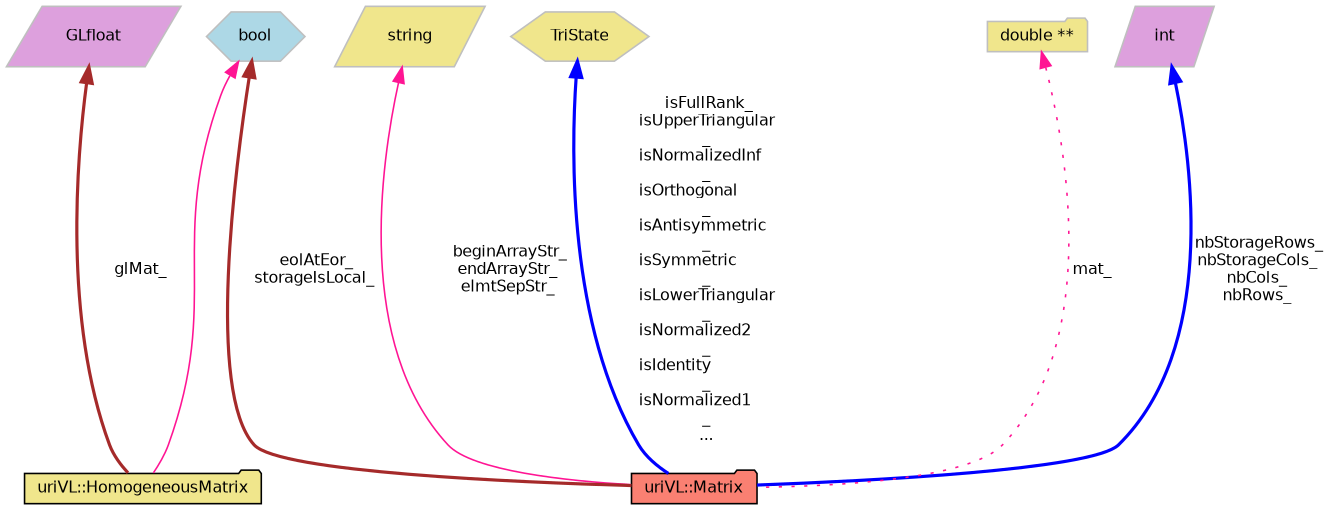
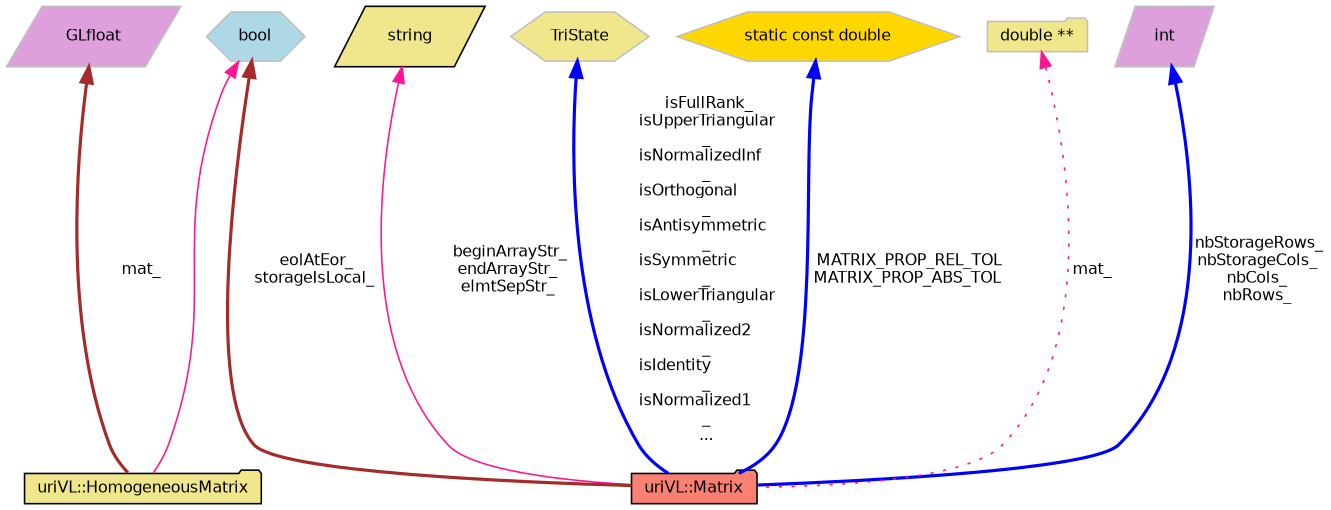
node "string": color grey75 -> black
node "static const double": added
edge "uriVL::HomogeneousMatrix" -> "GLfloat": label " glMat_" -> " mat_"
